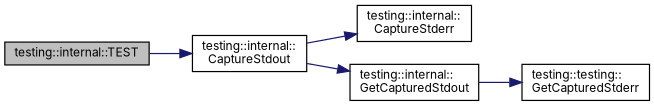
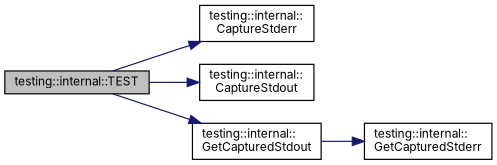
edge "testing::internal:: CaptureStdout" -> "testing::internal:: CaptureStderr": now "testing::internal::TEST" -> "testing::internal:: CaptureStderr"
edge "testing::internal:: CaptureStdout" -> "testing::internal:: GetCapturedStdout": now "testing::internal::TEST" -> "testing::internal:: GetCapturedStdout"
node "testing::testing:: GetCapturedStderr": label "testing::testing:: GetCapturedStderr" -> "testing::internal:: GetCapturedStderr"
